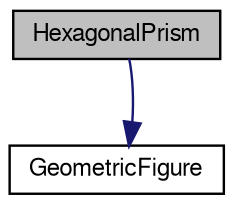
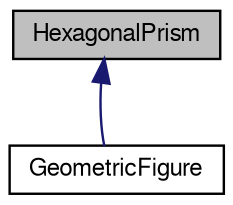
edge "HexagonalPrism" -> "GeometricFigure": reversed
